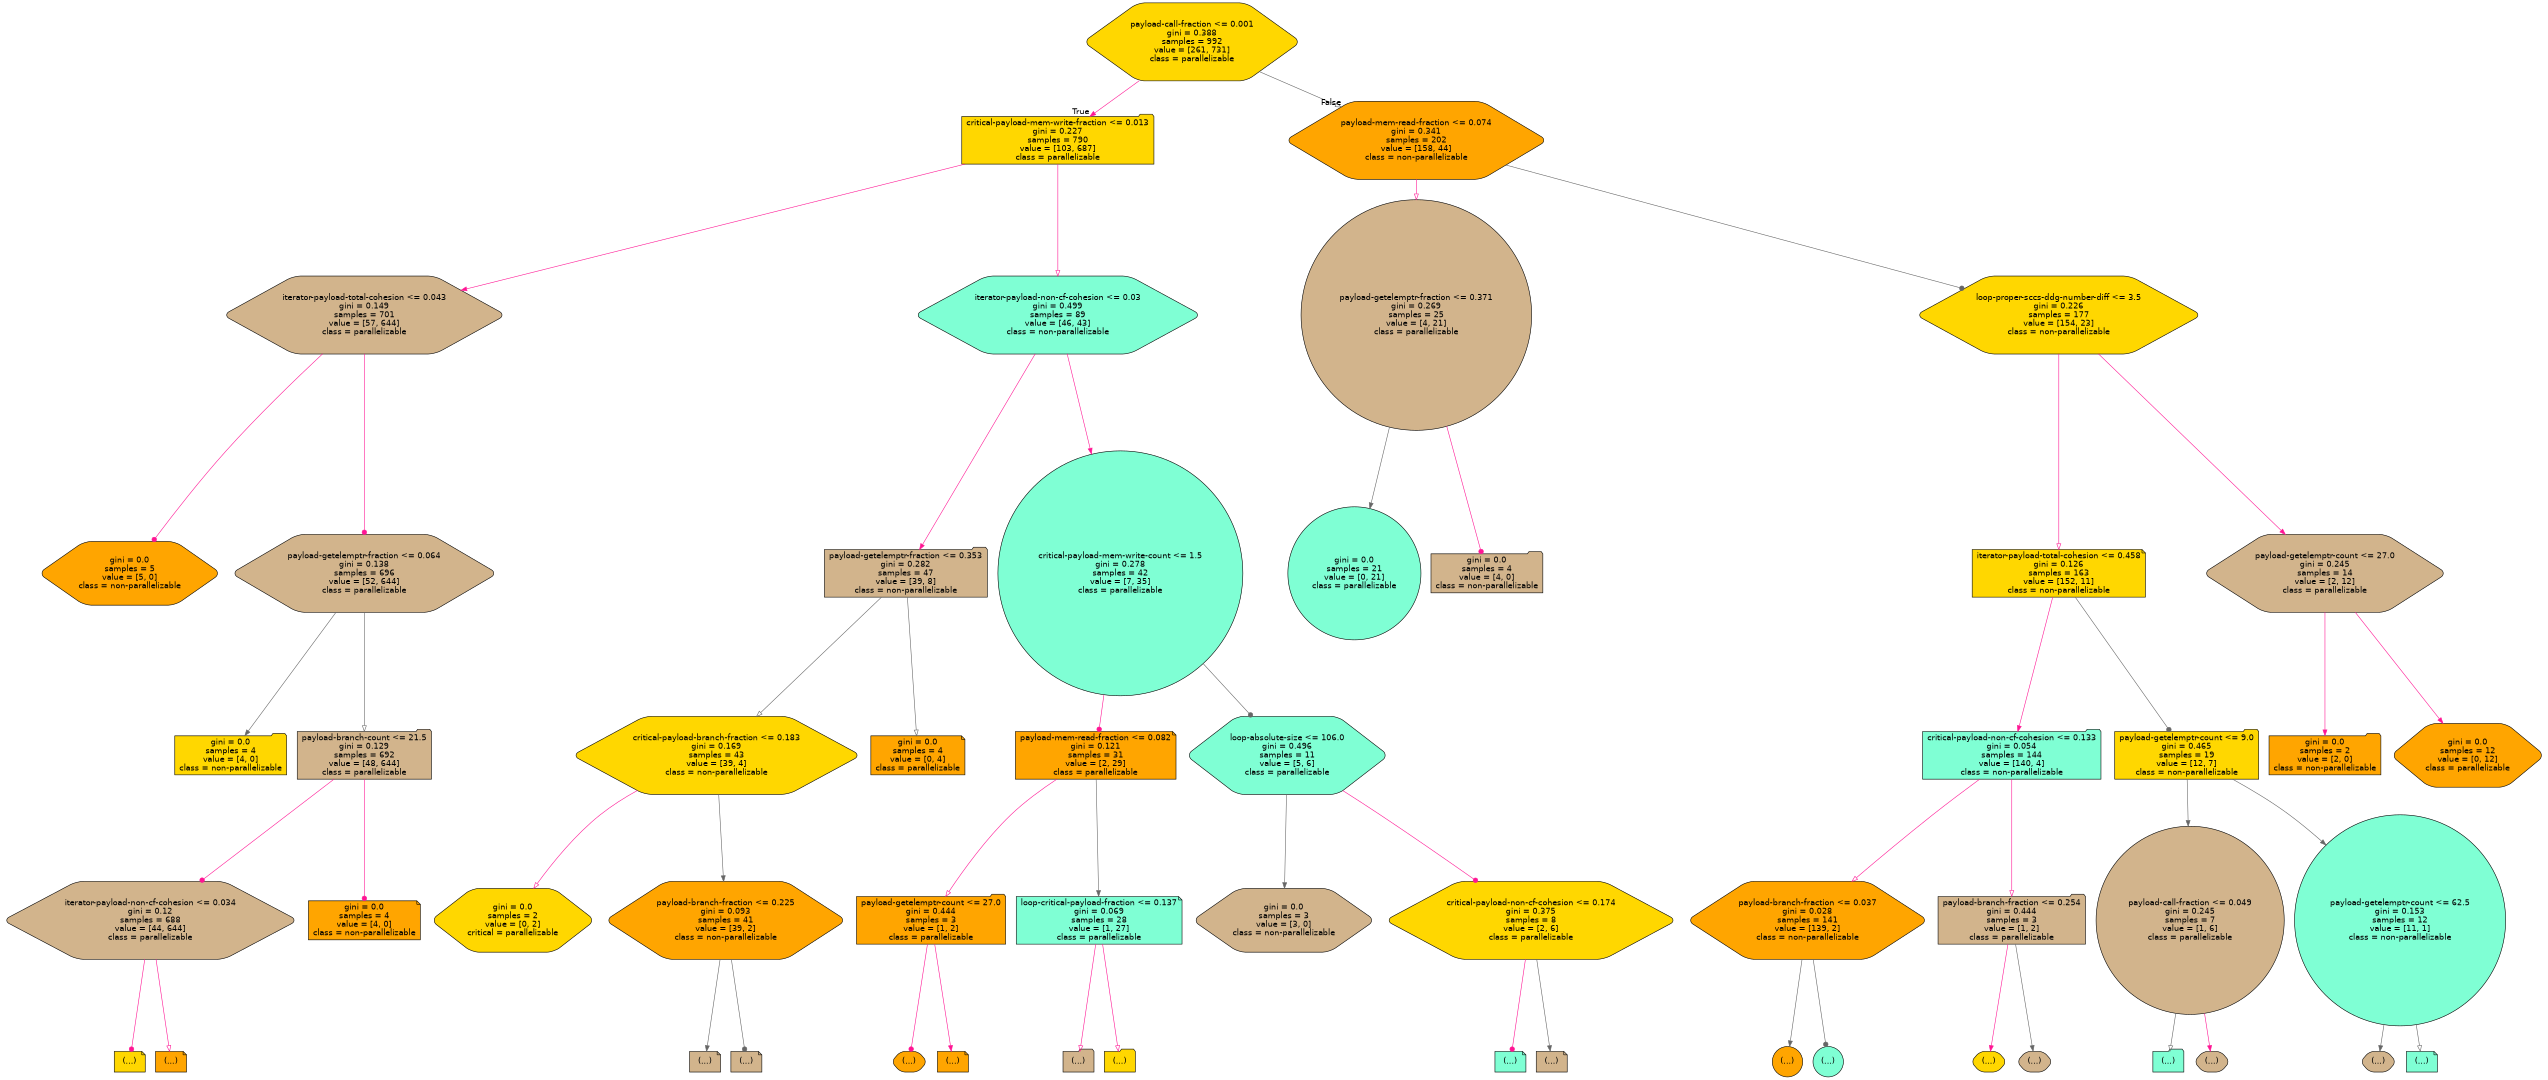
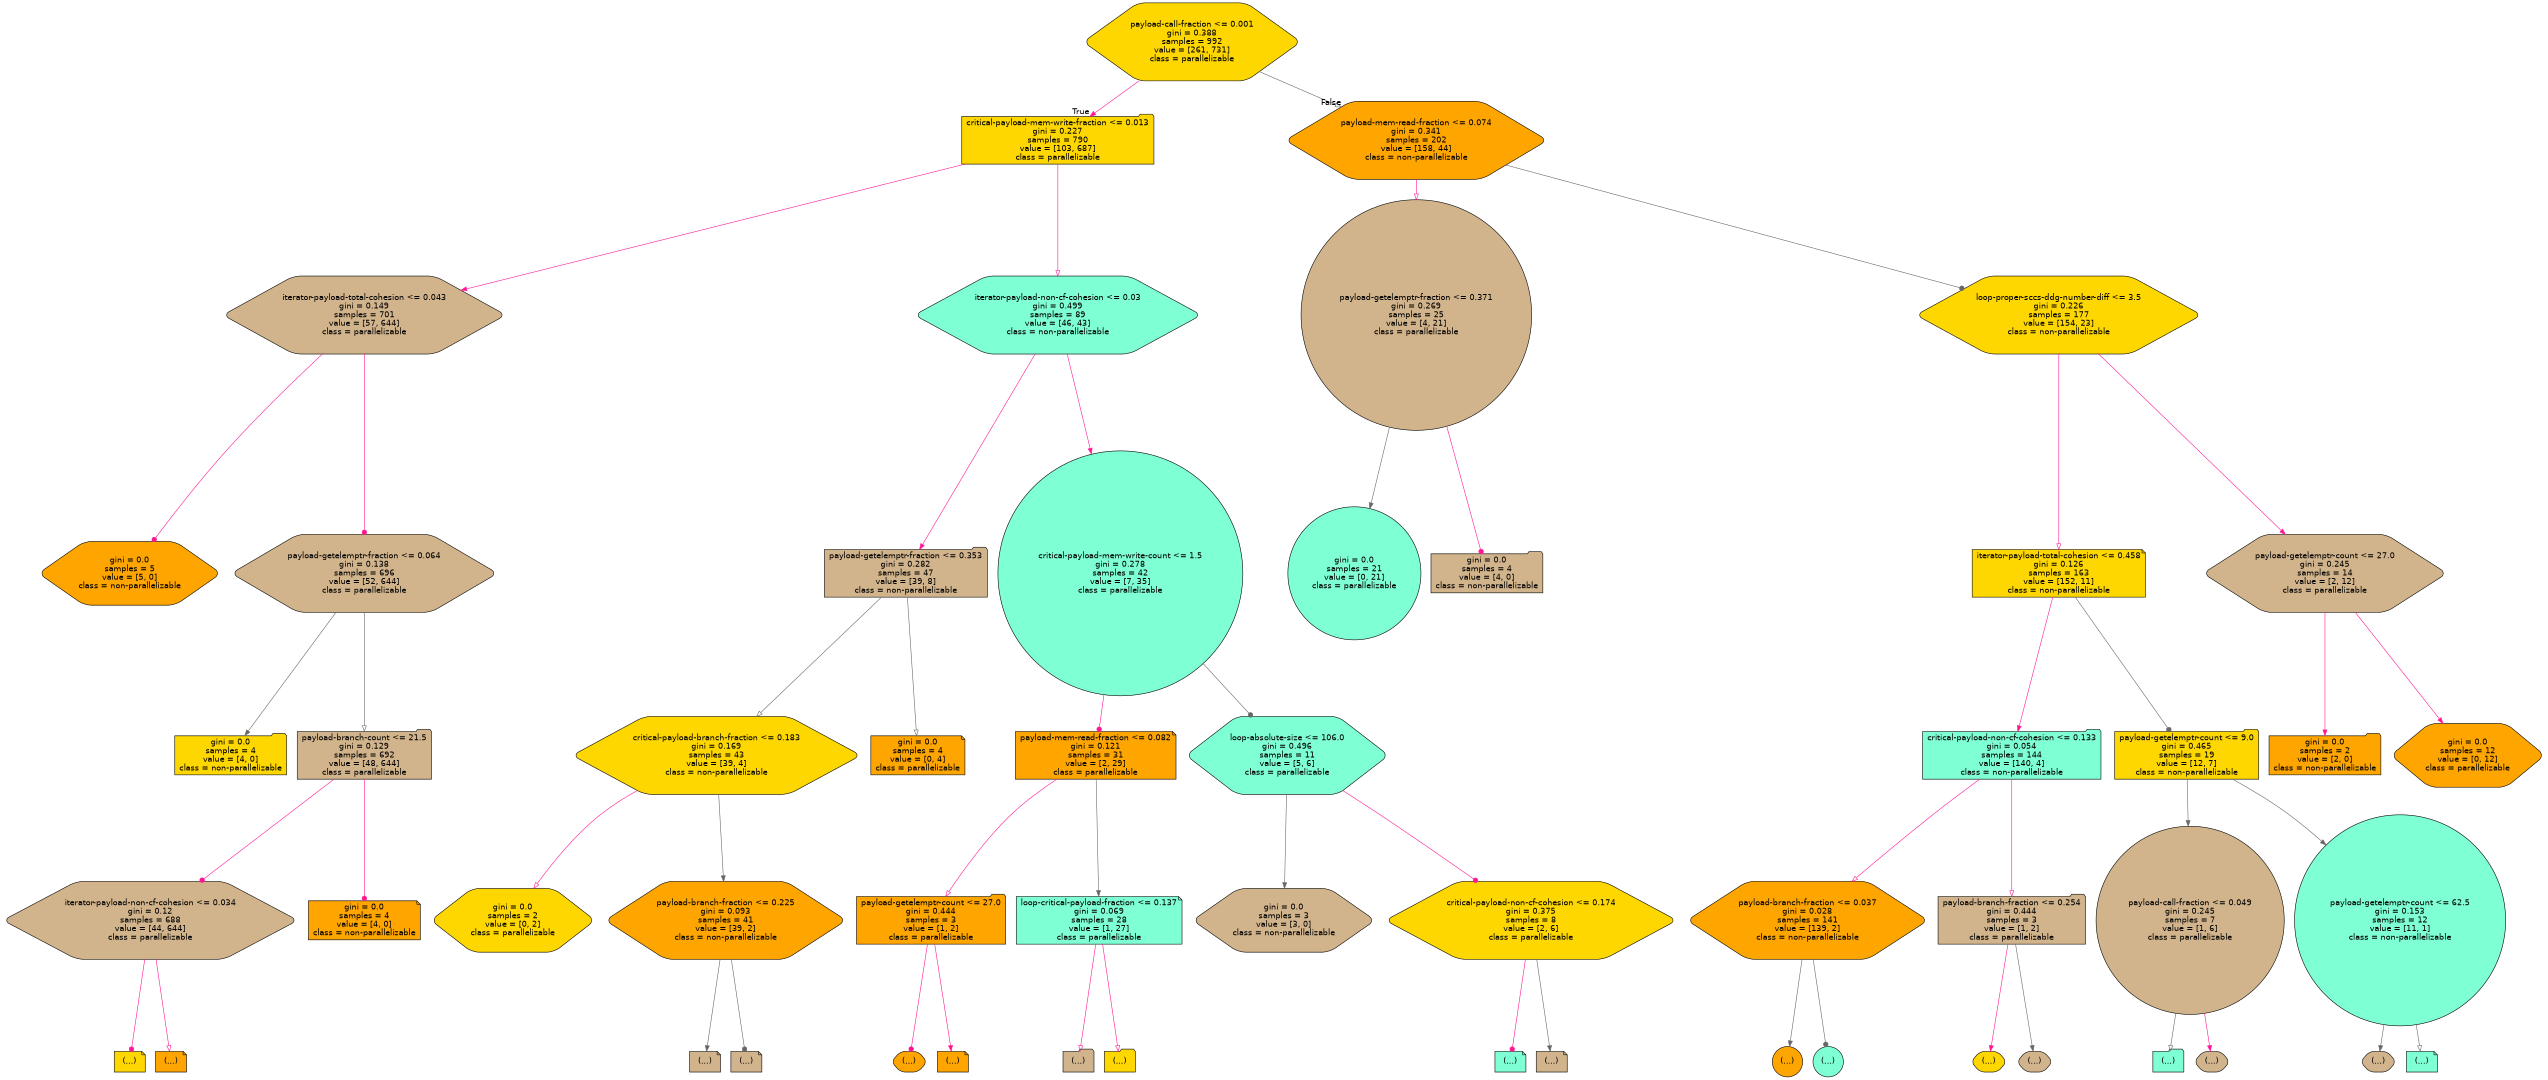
node "gini = 0.0 samples = 2 value = [0, 2] critical = parallelizable": label "gini = 0.0 samples = 2 value = [0, 2] critical = parallelizable" -> "gini = 0.0 samples = 2 value = [0, 2] class = parallelizable"
